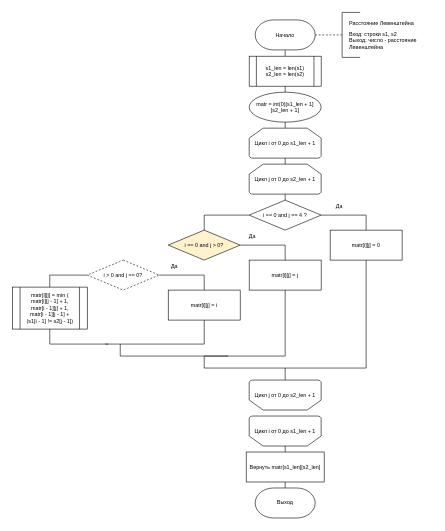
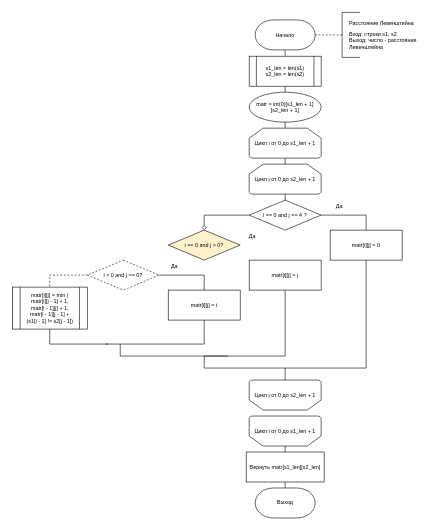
edge "i == 0 and j == 4 ?" -- "i == 0 and j > 0?": arrowhead none -> diamond
edge "i == 0 and j > 0?" -- "matr[i][j] = j": removed
edge "i > 0 and j == 0?" -- "matr[i][j] = min (matr[i][j - 1] + 1,matr[i - 1][j] + 1,matr[i - 1][j - 1] +(s1[i - 1] != s2[j - 1])": style solid -> dashed
